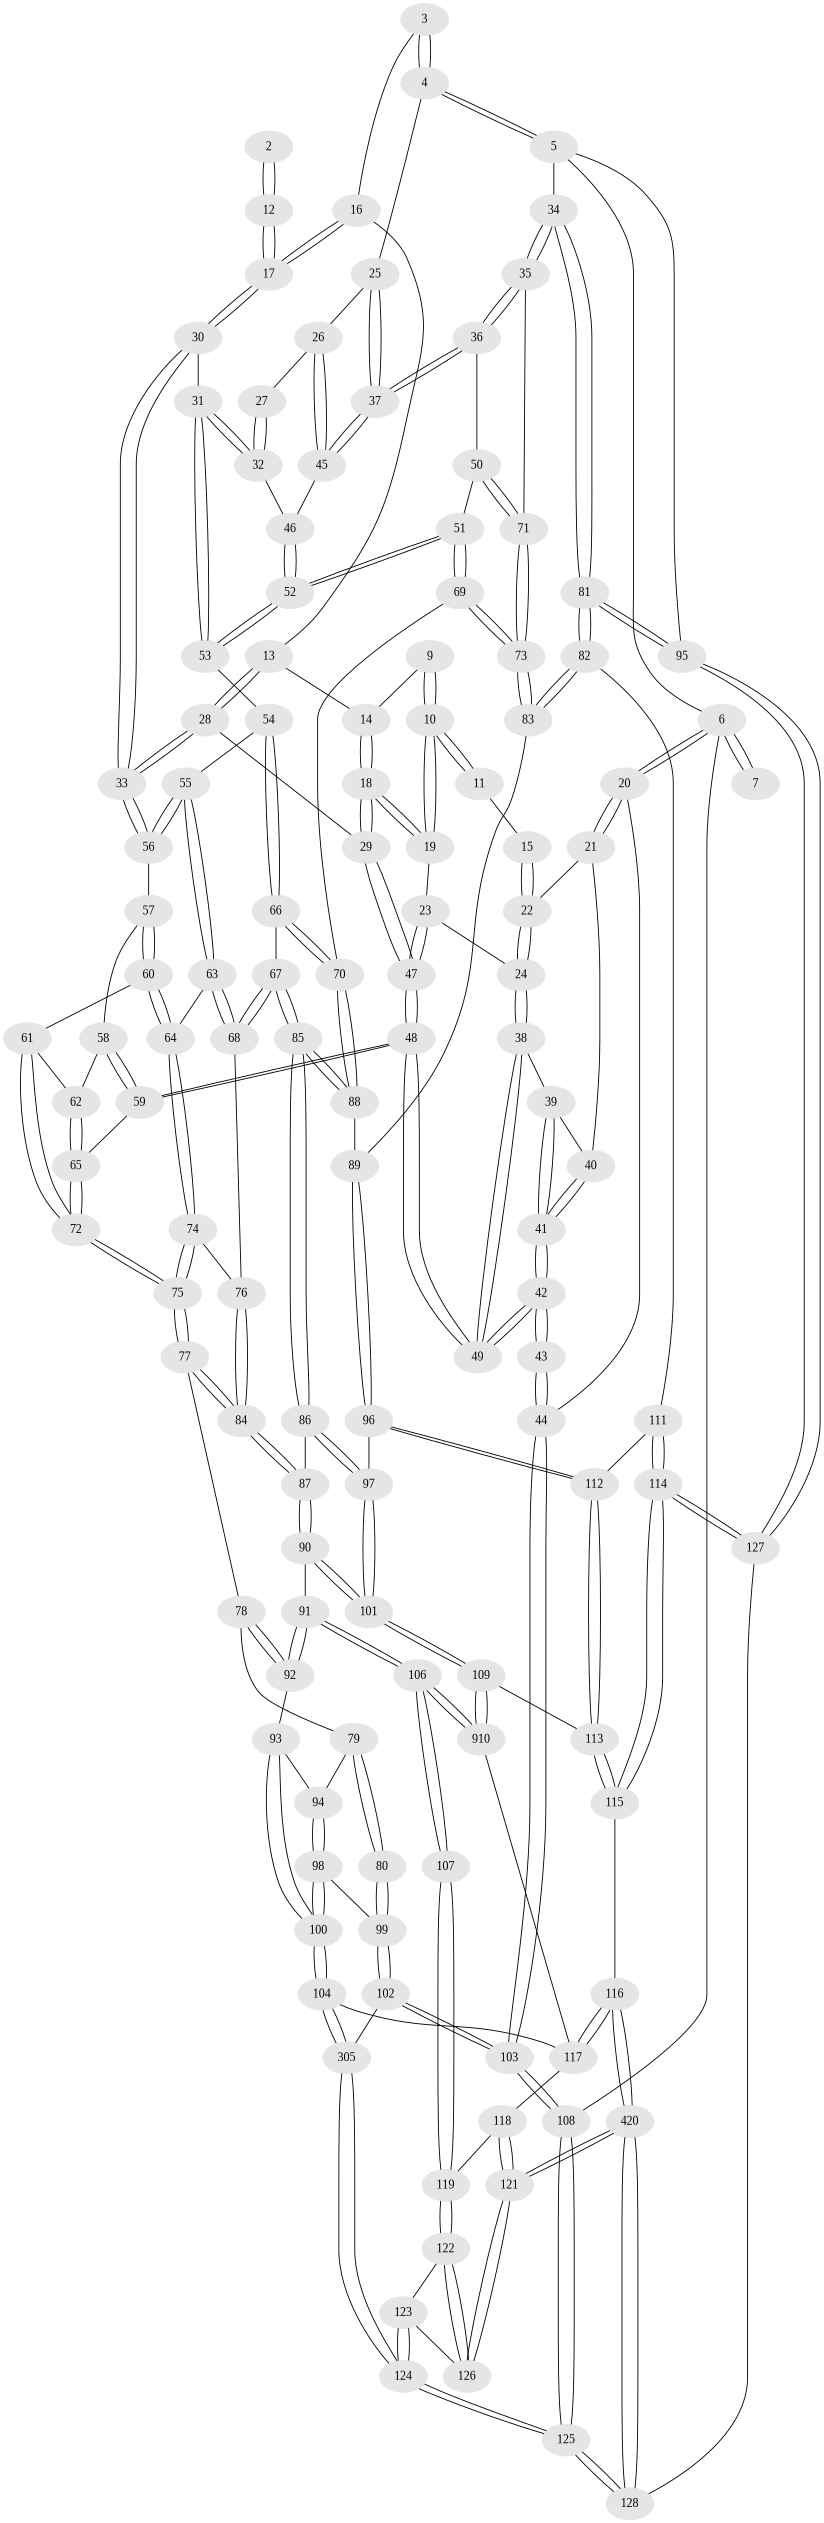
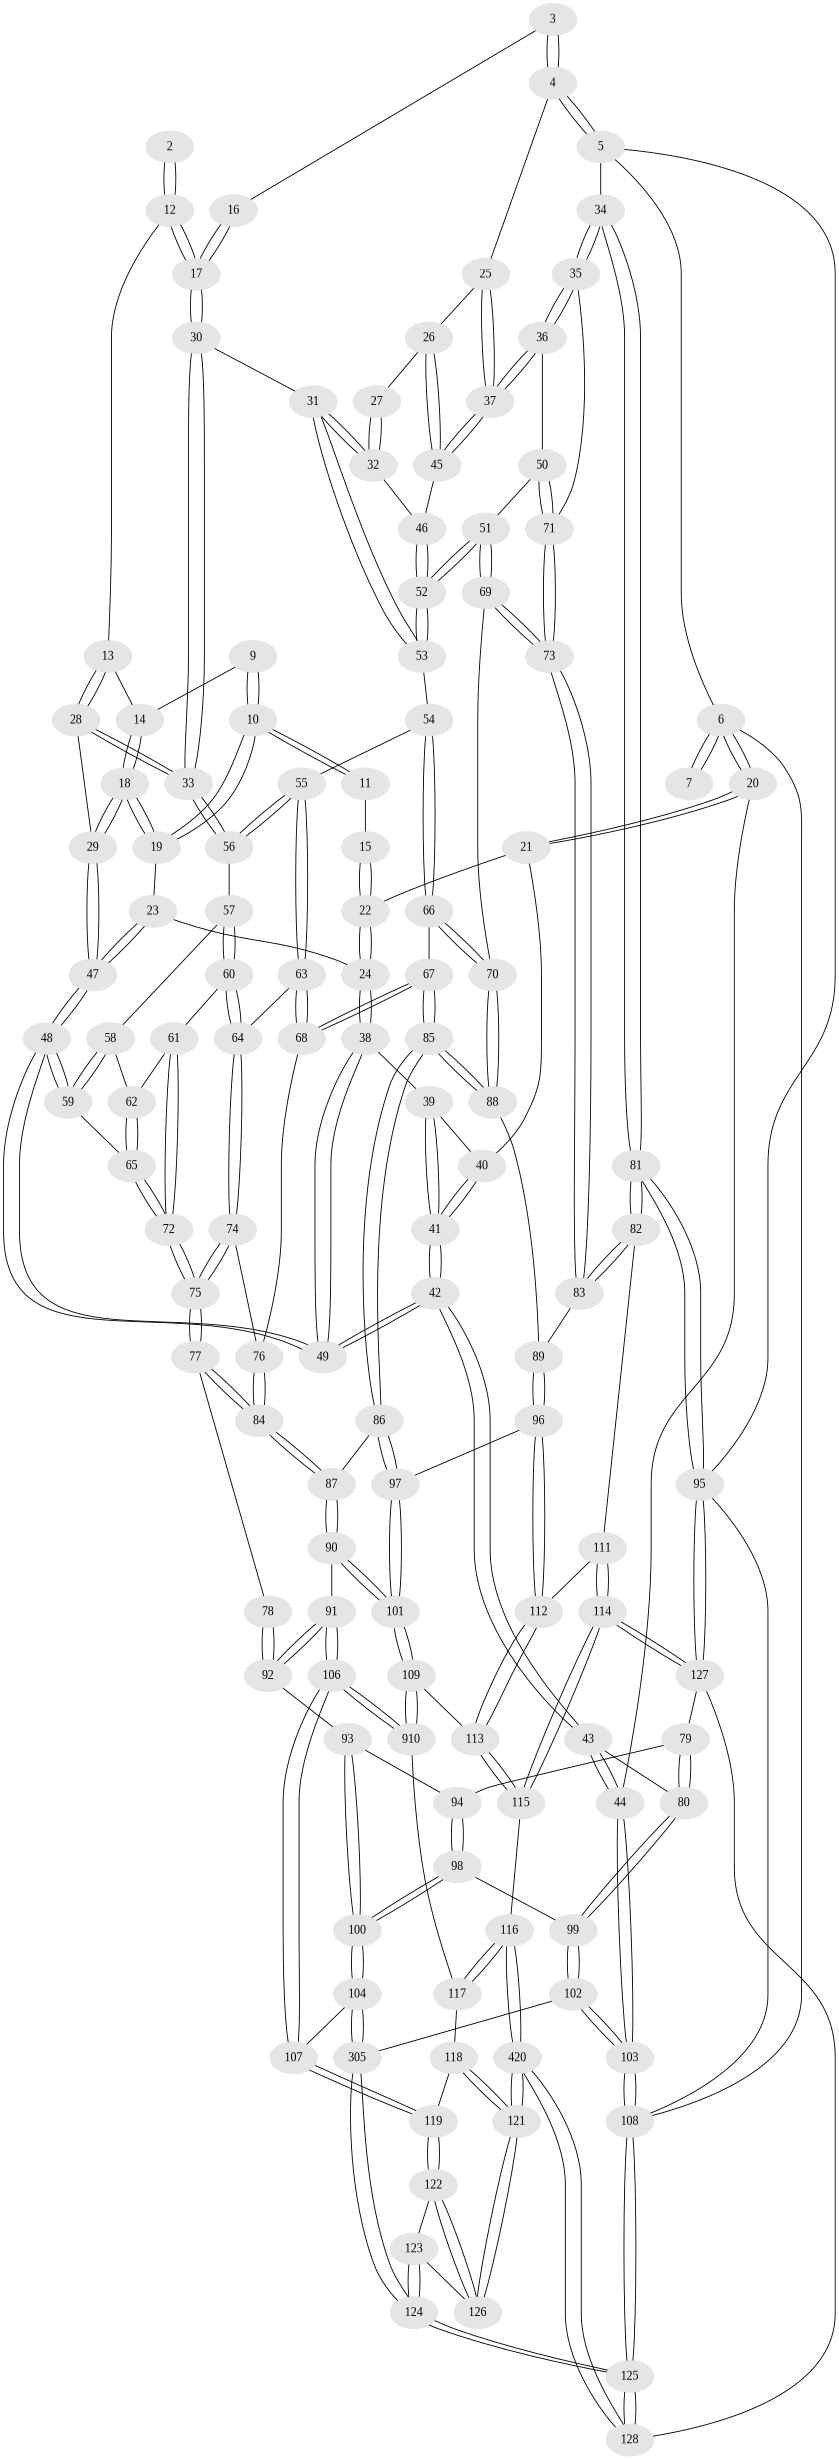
edge "16" -- "13": now "12" -- "13"
edge "78" -- "79": now "127" -- "79"
edge "43" -- "80": added
edge "95" -- "108": added
edge "104" -- "117": now "104" -- "107"
